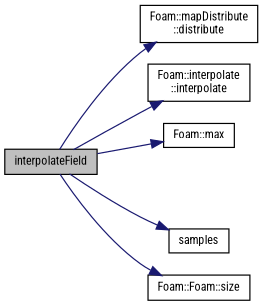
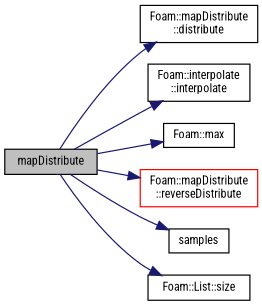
node "interpolateField": label "interpolateField" -> "mapDistribute"
node "Foam::mapDistribute ::reverseDistribute": added
node "Foam::Foam::size": label "Foam::Foam::size" -> "Foam::List::size"
